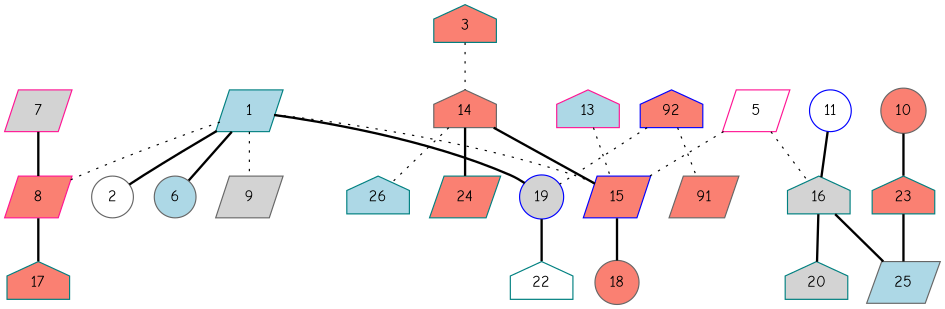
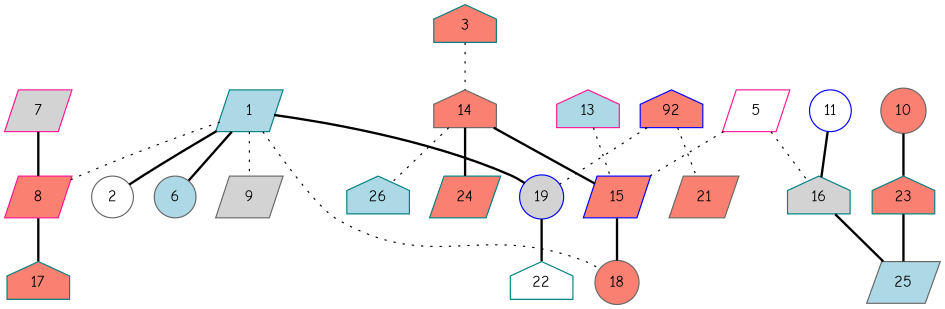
edge "1" -- "15": now "1" -- "18"
node "91": label "91" -> "21"
node "20": removed
